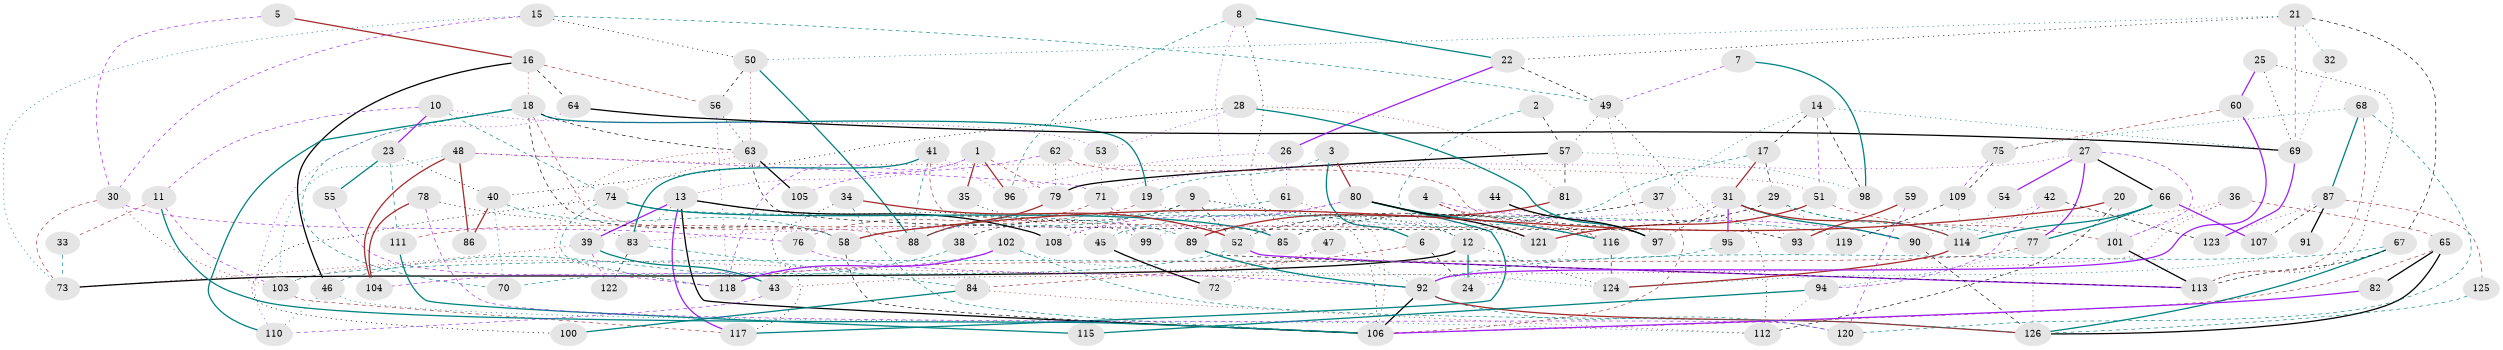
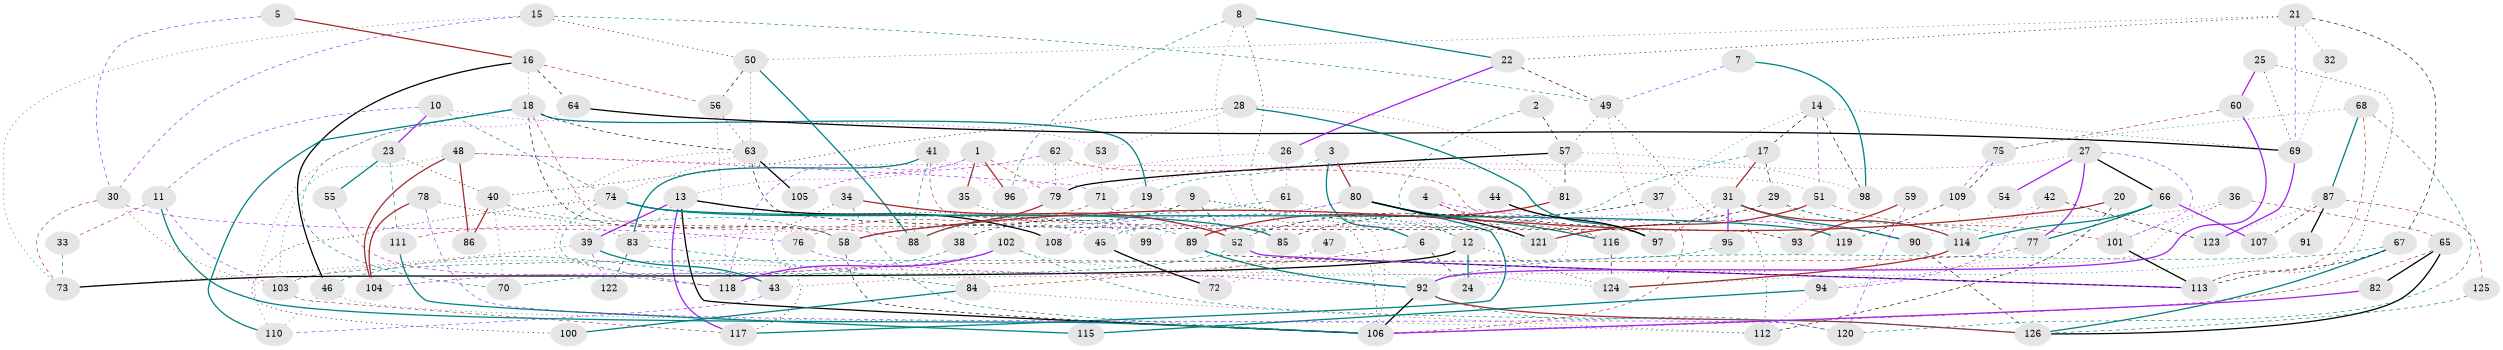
edge "74" -- "119": style dashed -> bold
